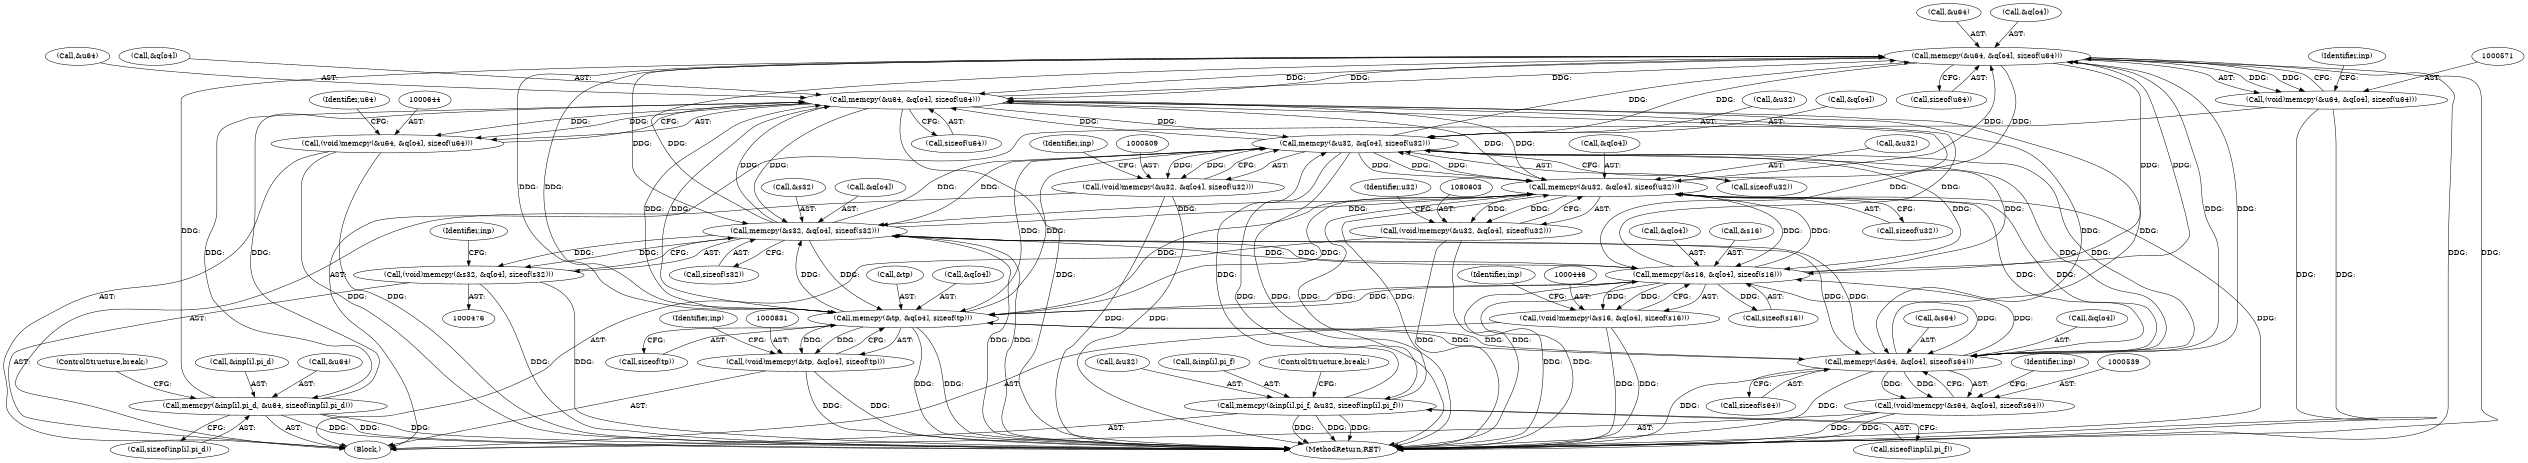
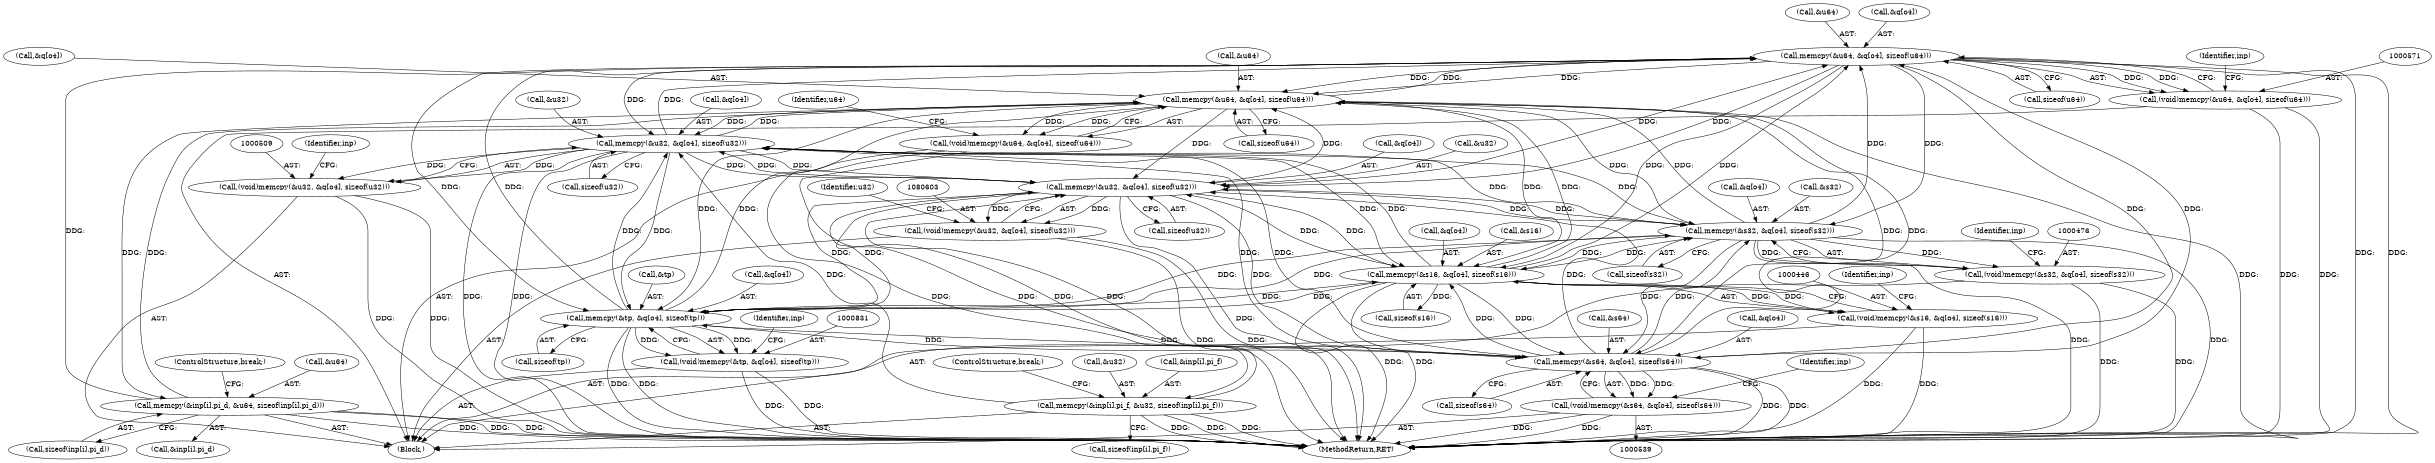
node "1000644": removed
edge "(Call,(void)memcpy(&s32, &q[o4], sizeof(s32)))" -> "1000476": reversed
edge "(Call,&inp[i].pi_d)" -> "(Call,memcpy(&inp[i].pi_d, &u64, sizeof(inp[i].pi_d)))": reversed
edge "1000539" -> "(Call,(void)memcpy(&s64, &q[o4], sizeof(s64)))": reversed
edge "(Call,sizeof(inp[i].pi_f))" -> "(Call,memcpy(&inp[i].pi_f, &u32, sizeof(inp[i].pi_f)))": removed, label "AST:"
